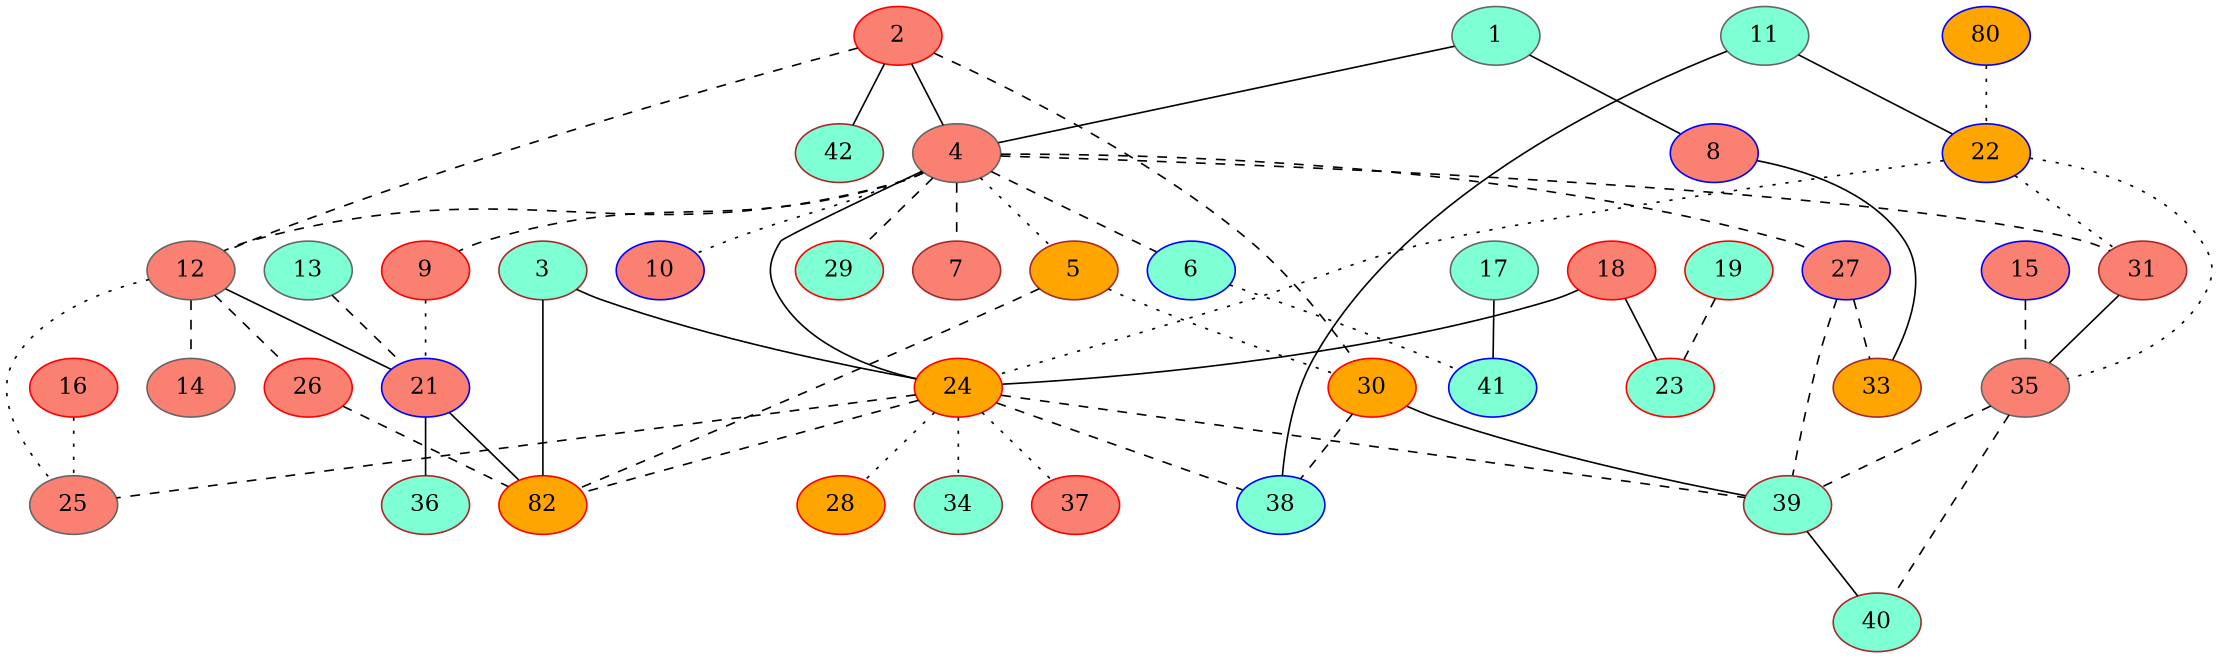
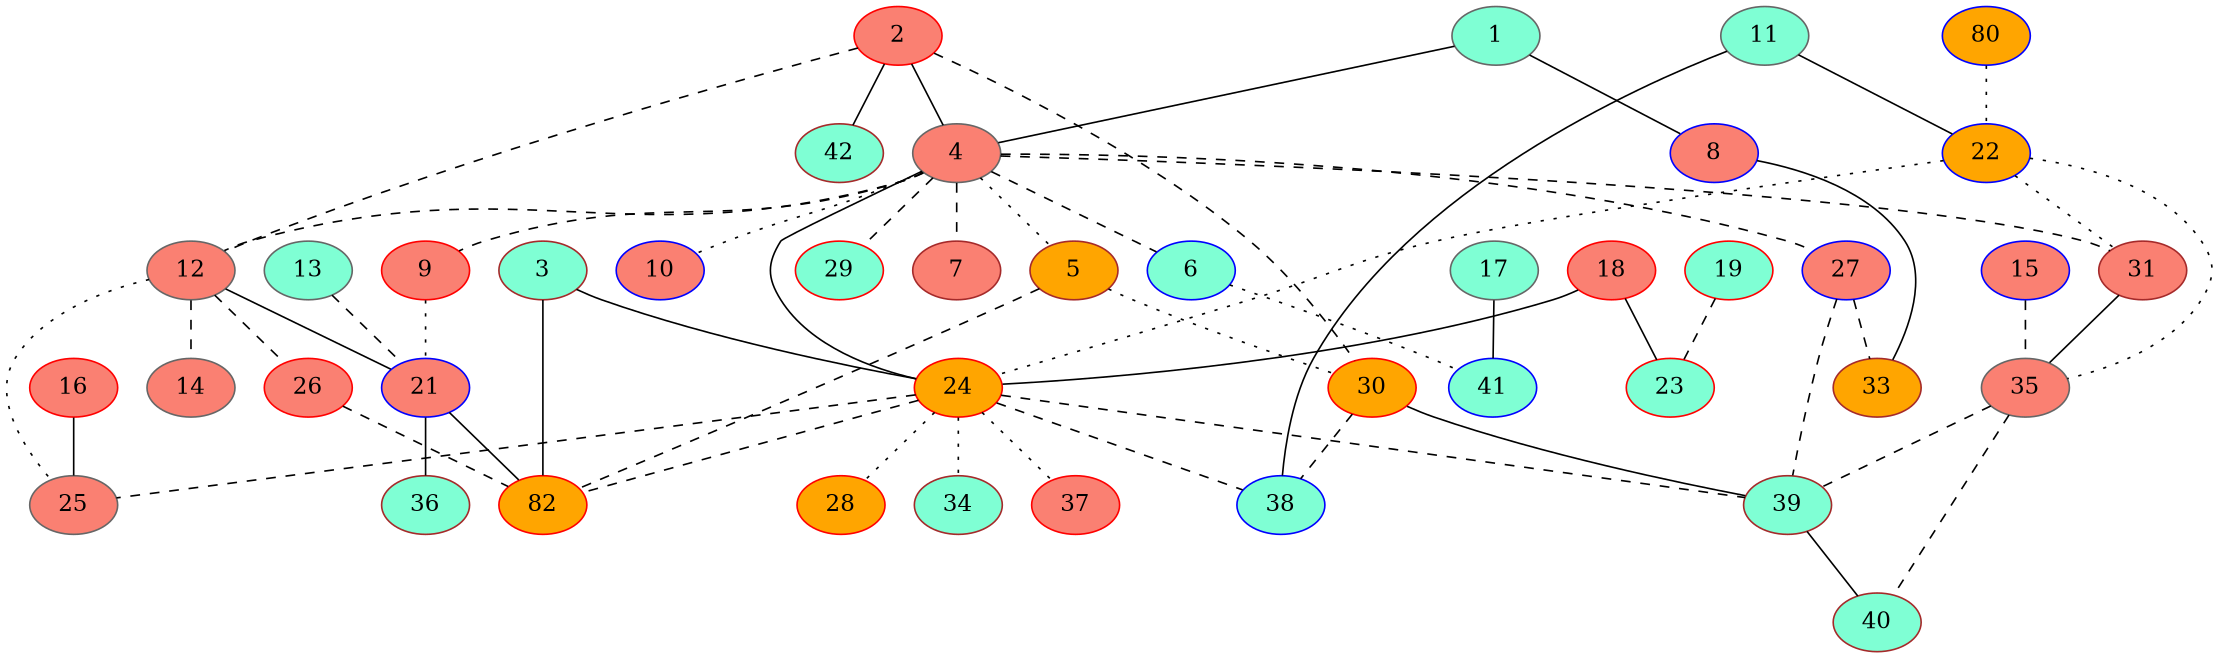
edge "16" -- "25": style dotted -> solid
